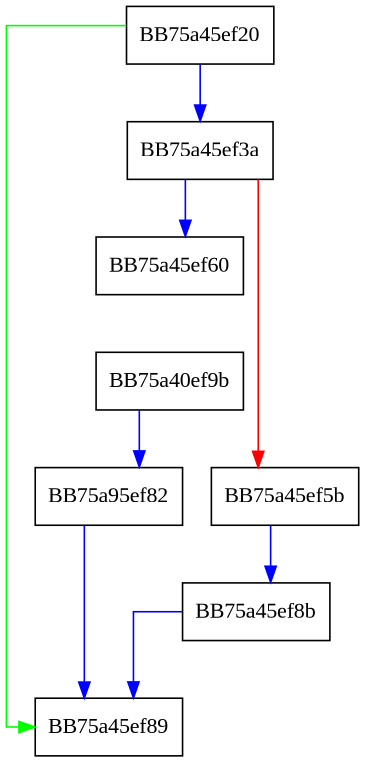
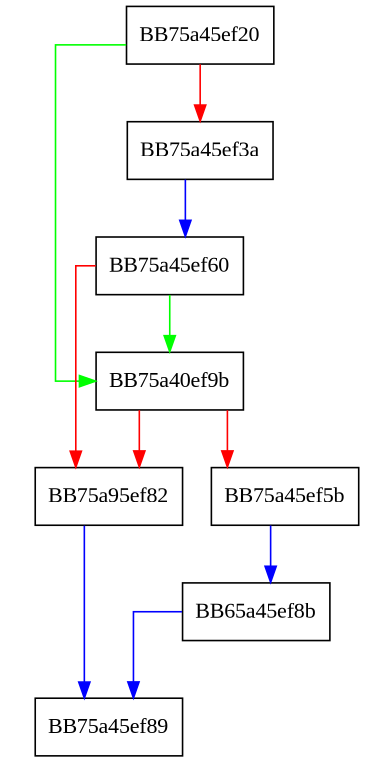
edge "BB75a45ef20" -> "BB75a45ef3a": color blue -> red
edge "BB75a45ef60" -> "BB75a40ef9b": added
edge "BB75a45ef3a" -> "BB75a45ef5b": now "BB75a40ef9b" -> "BB75a45ef5b"
edge "BB75a45ef20" -> "BB75a45ef89": now "BB75a45ef20" -> "BB75a40ef9b"
edge "BB75a45ef60" -> "BB75a95ef82": added
edge "BB75a40ef9b" -> "BB75a95ef82": color blue -> red
node "BB75a45ef8b": label "BB75a45ef8b" -> "BB65a45ef8b"
